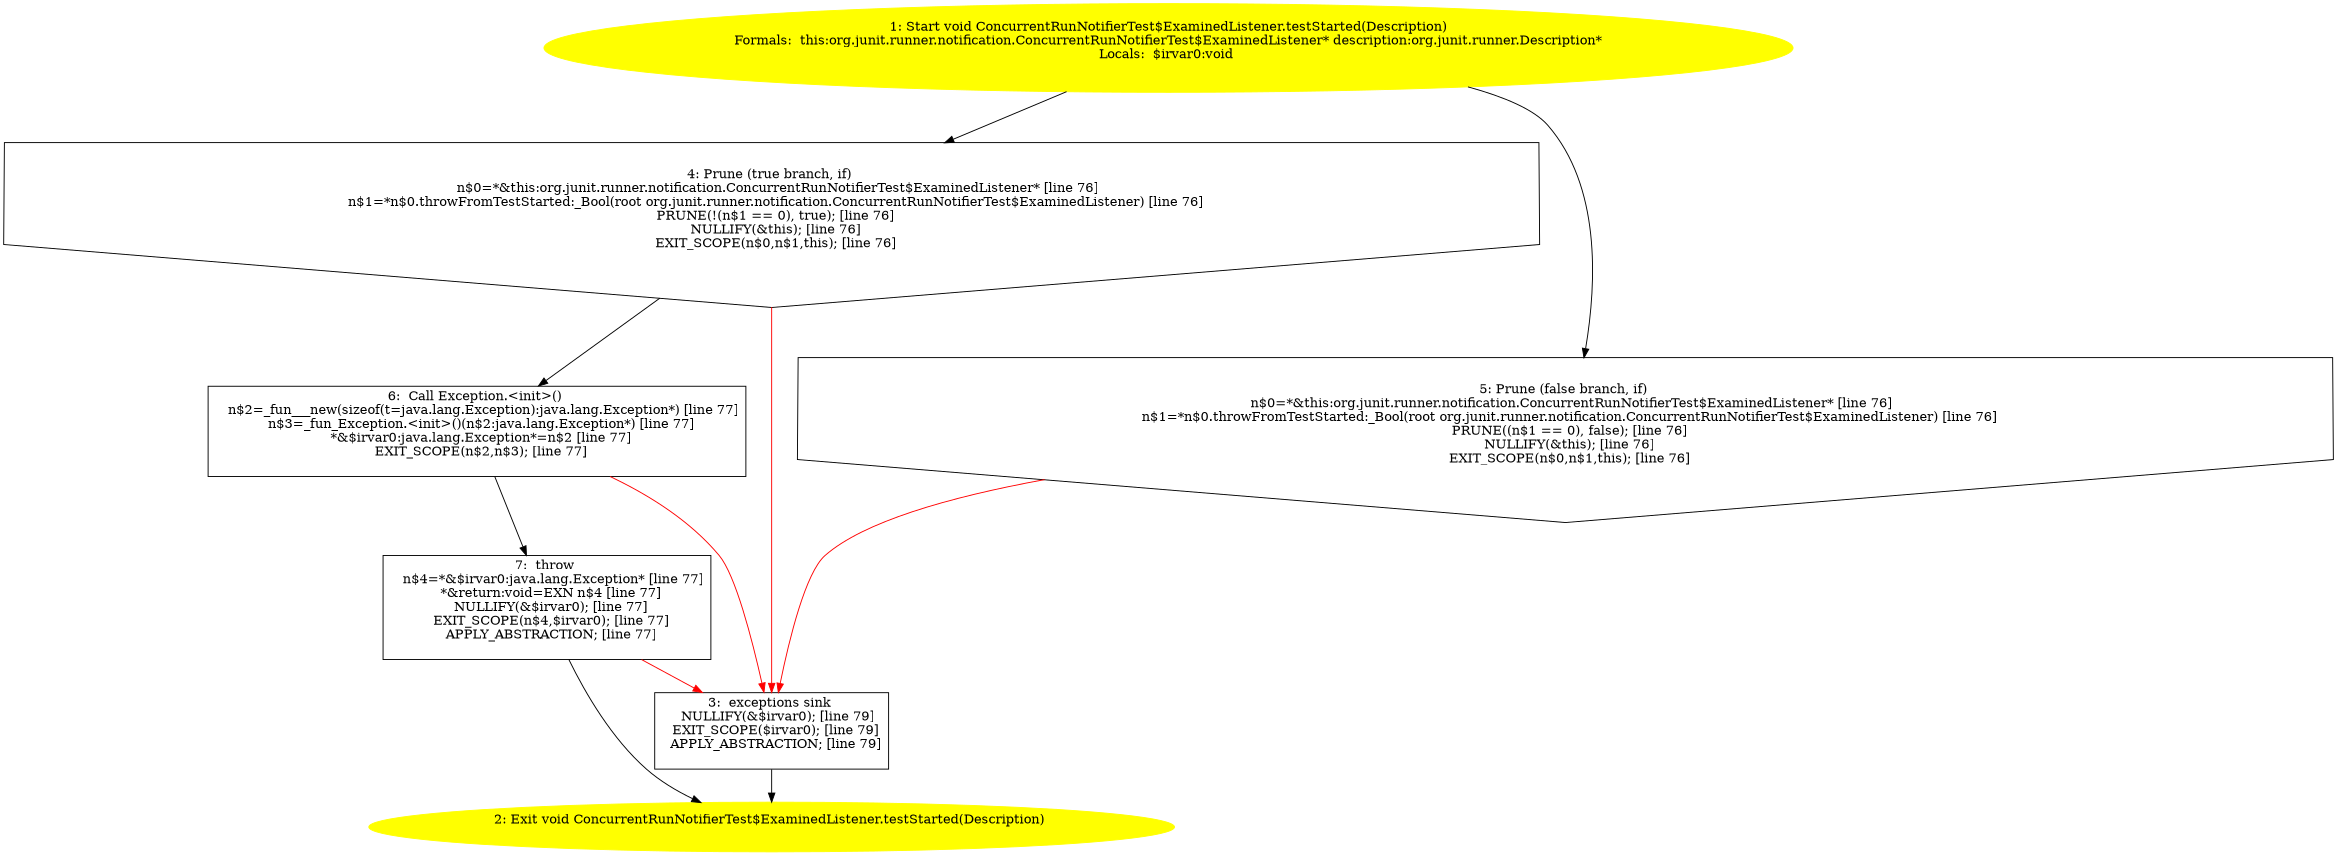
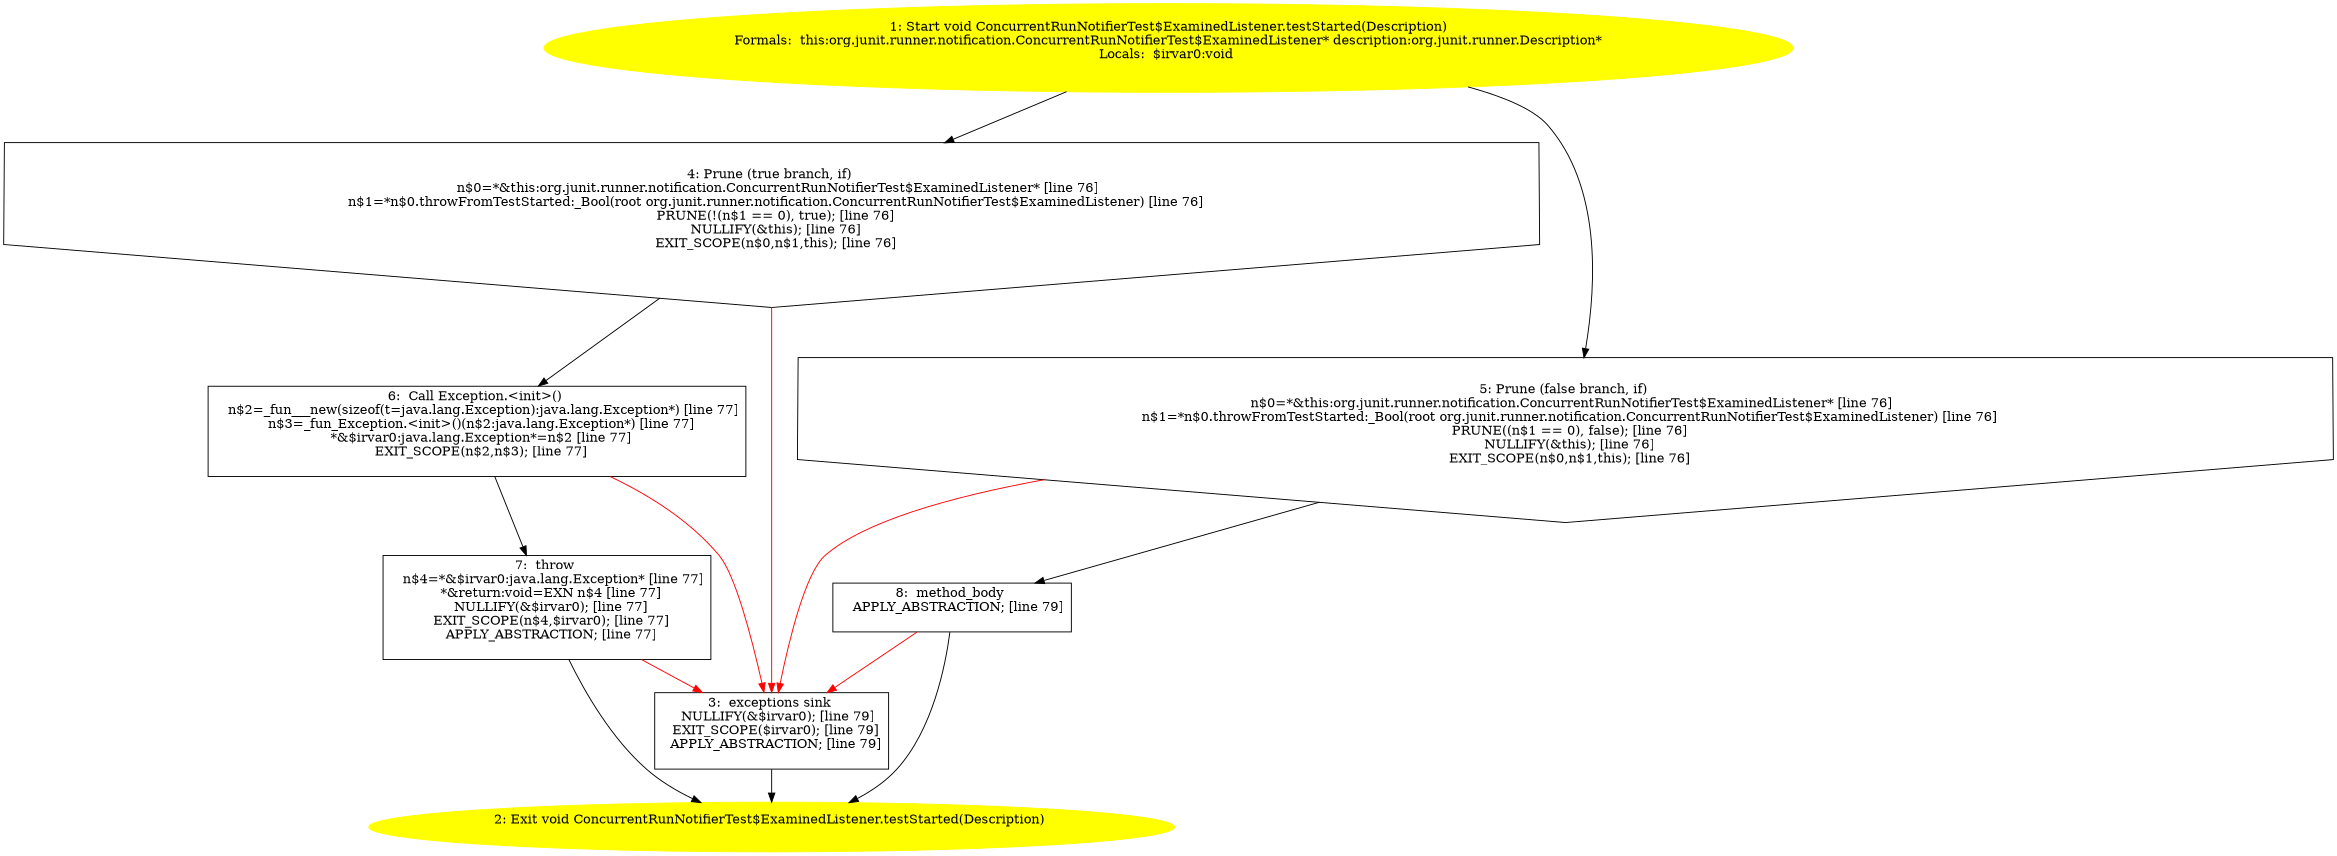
node "8:  method_body APPLY_ABSTRACTION; [line 79]": added
